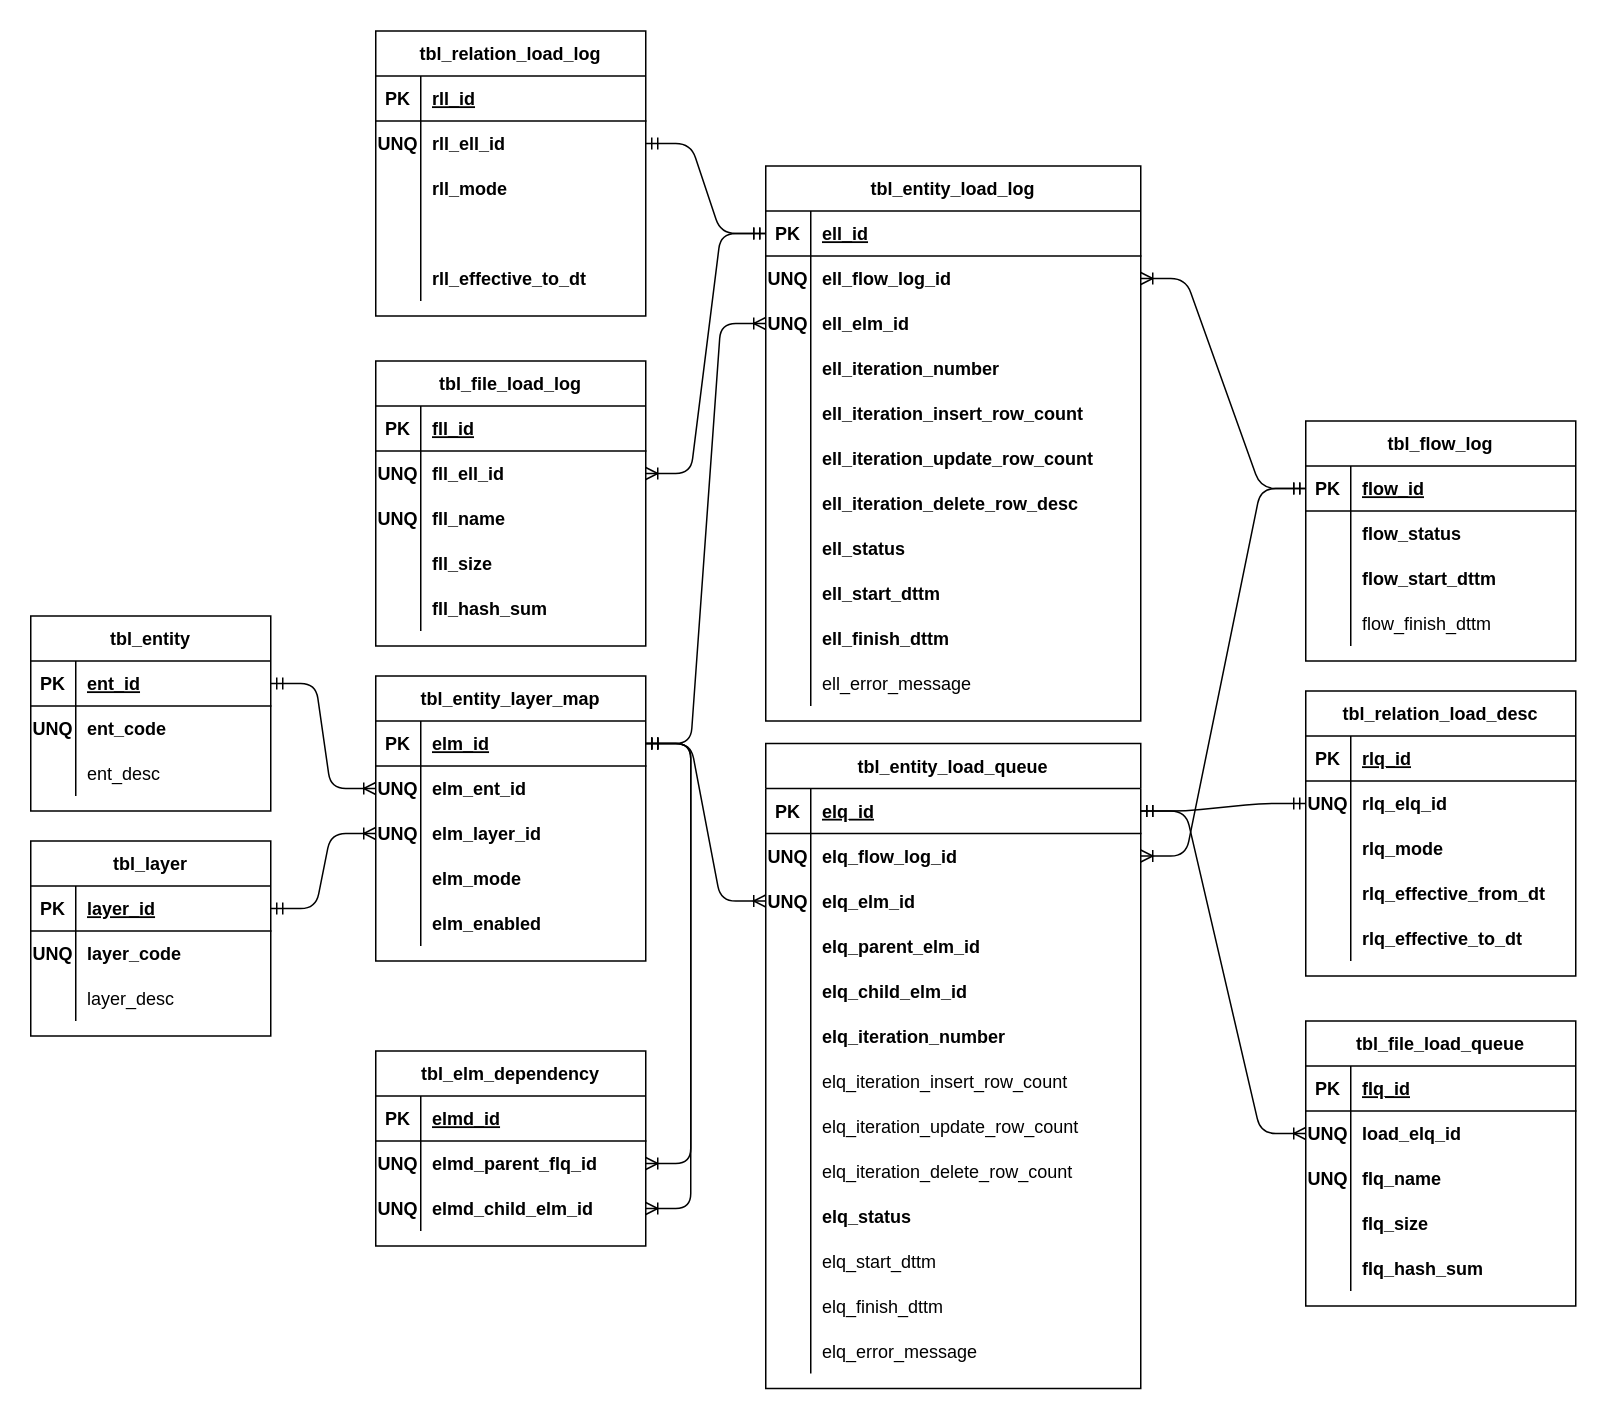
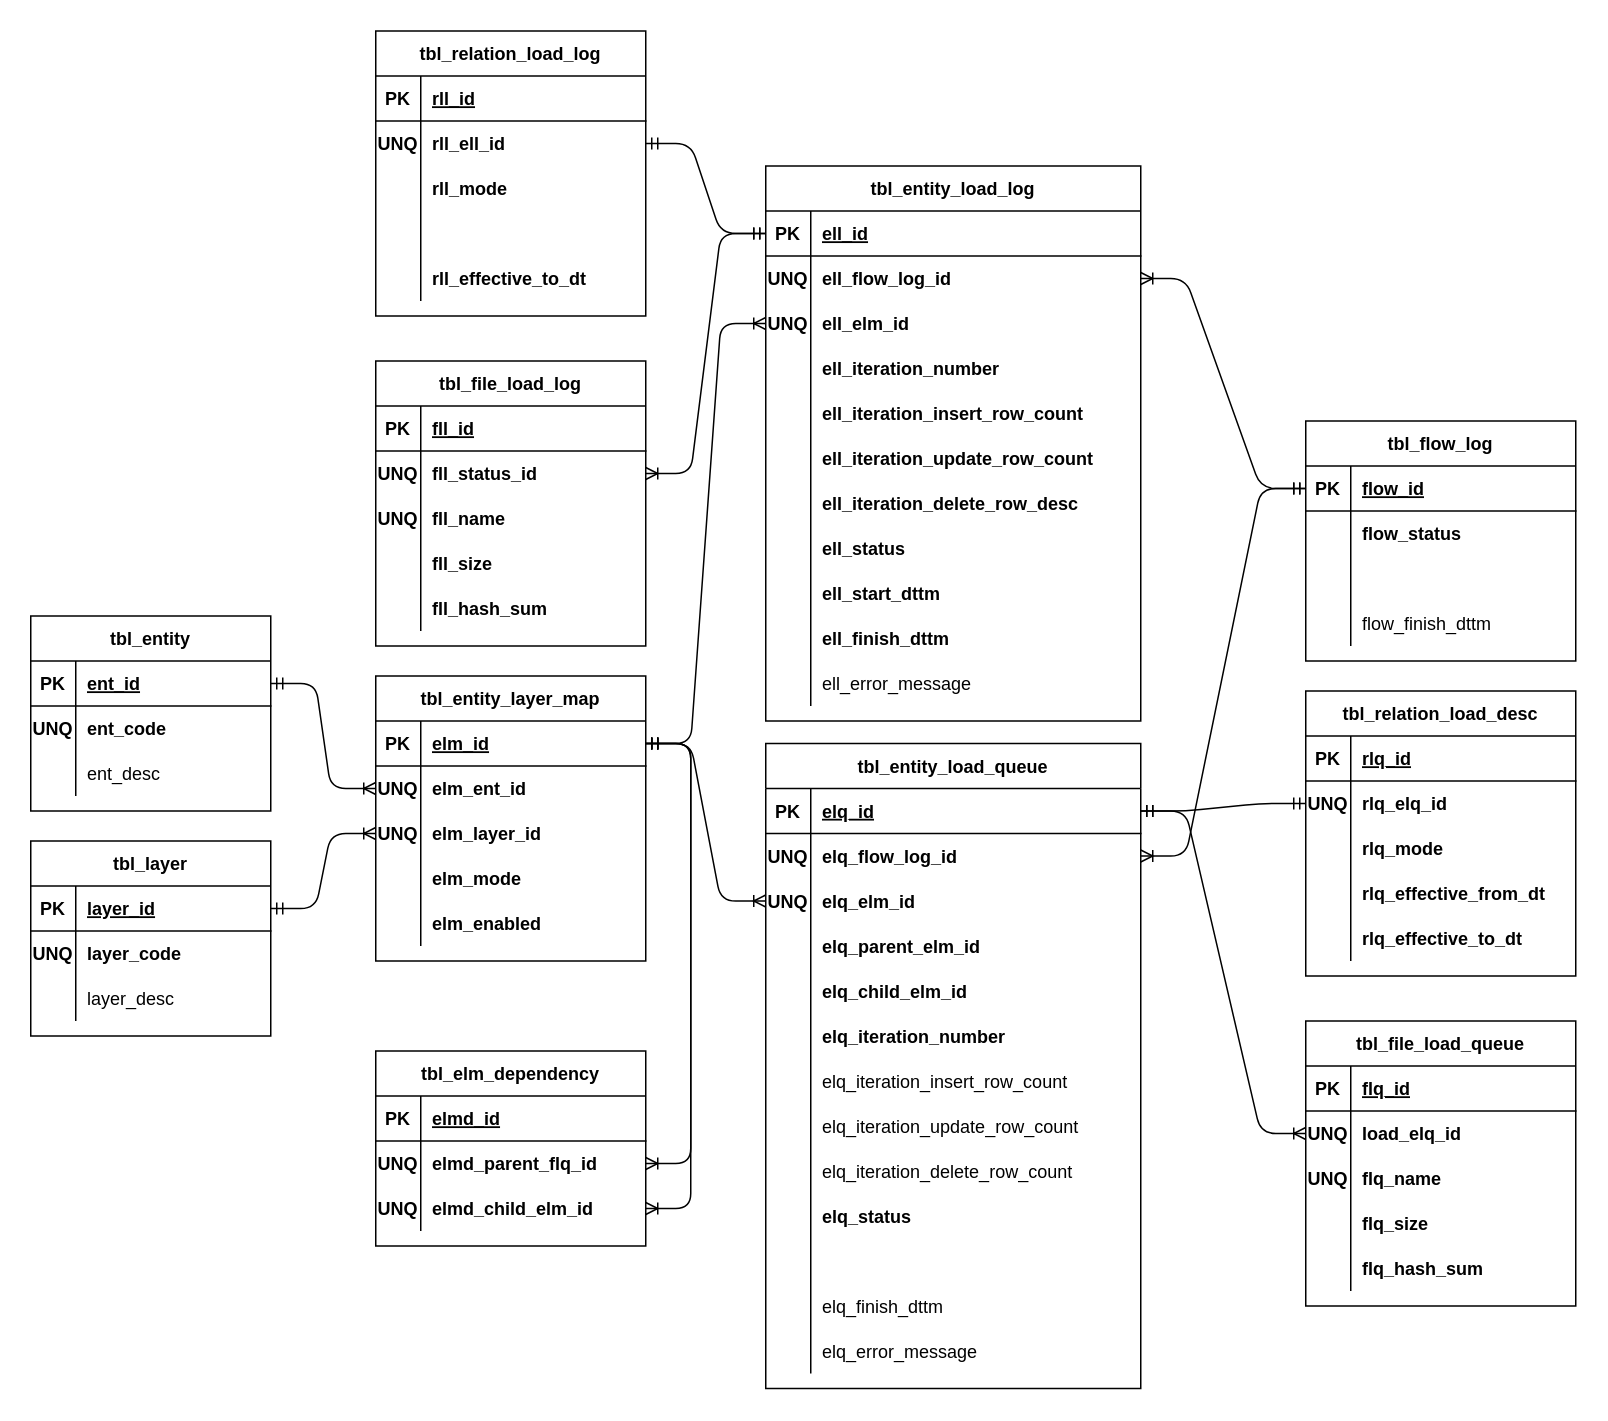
node "fll_ell_id": label "fll_ell_id" -> "fll_status_id"
node "flow_start_dttm": removed
node "elq_start_dttm": removed
